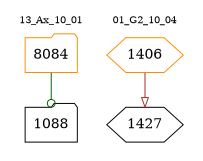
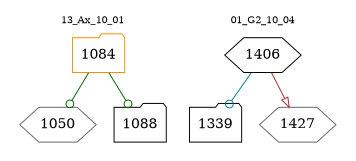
node "8084": label "8084" -> "1084"
node "1406": color darkorange -> black
node "1050": added
node "1427": color black -> gray40
node "1339": added
